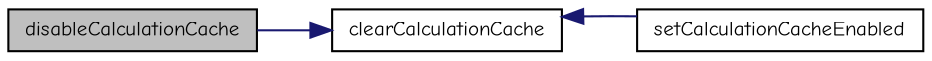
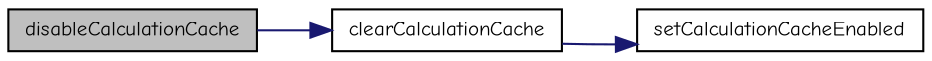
edge "setCalculationCacheEnabled" -> "clearCalculationCache": reversed
